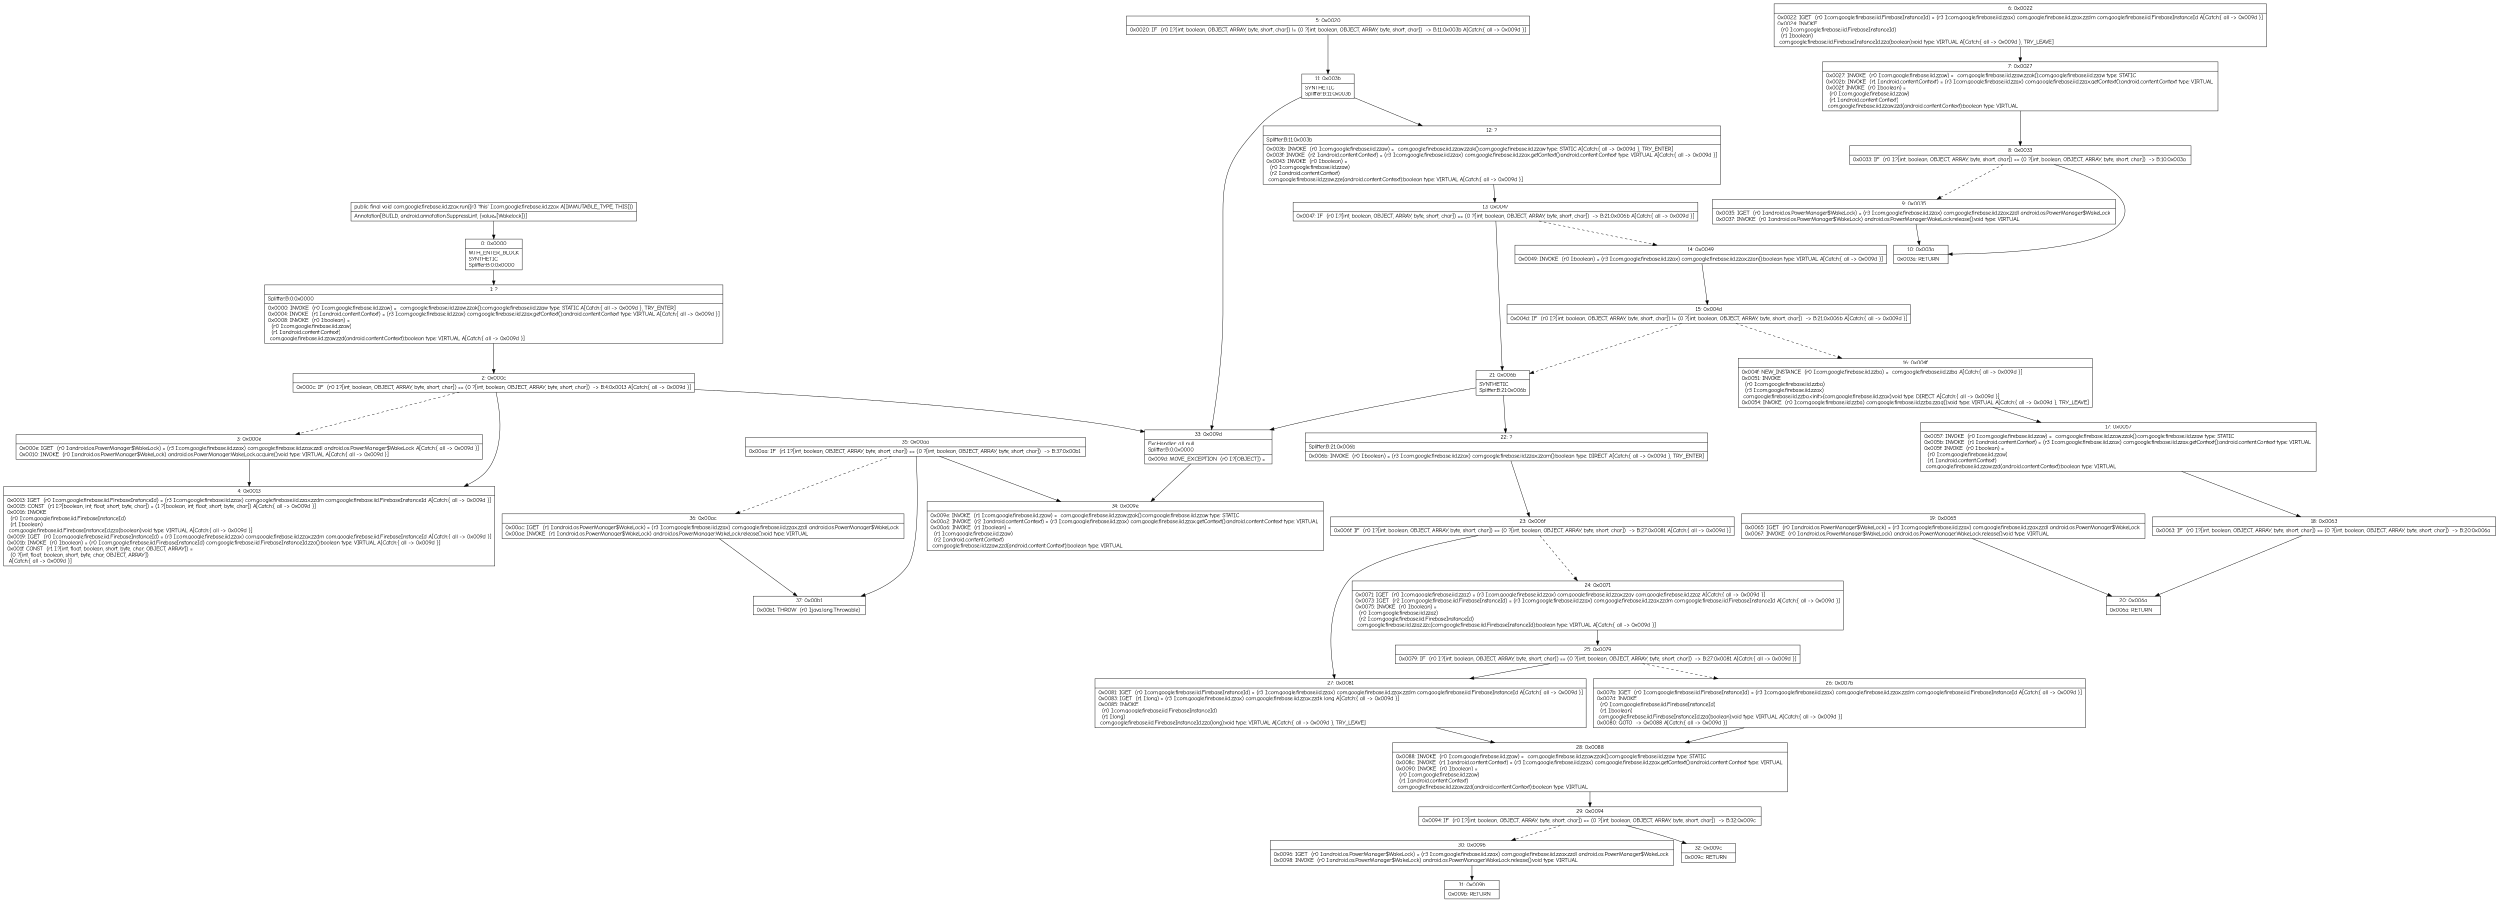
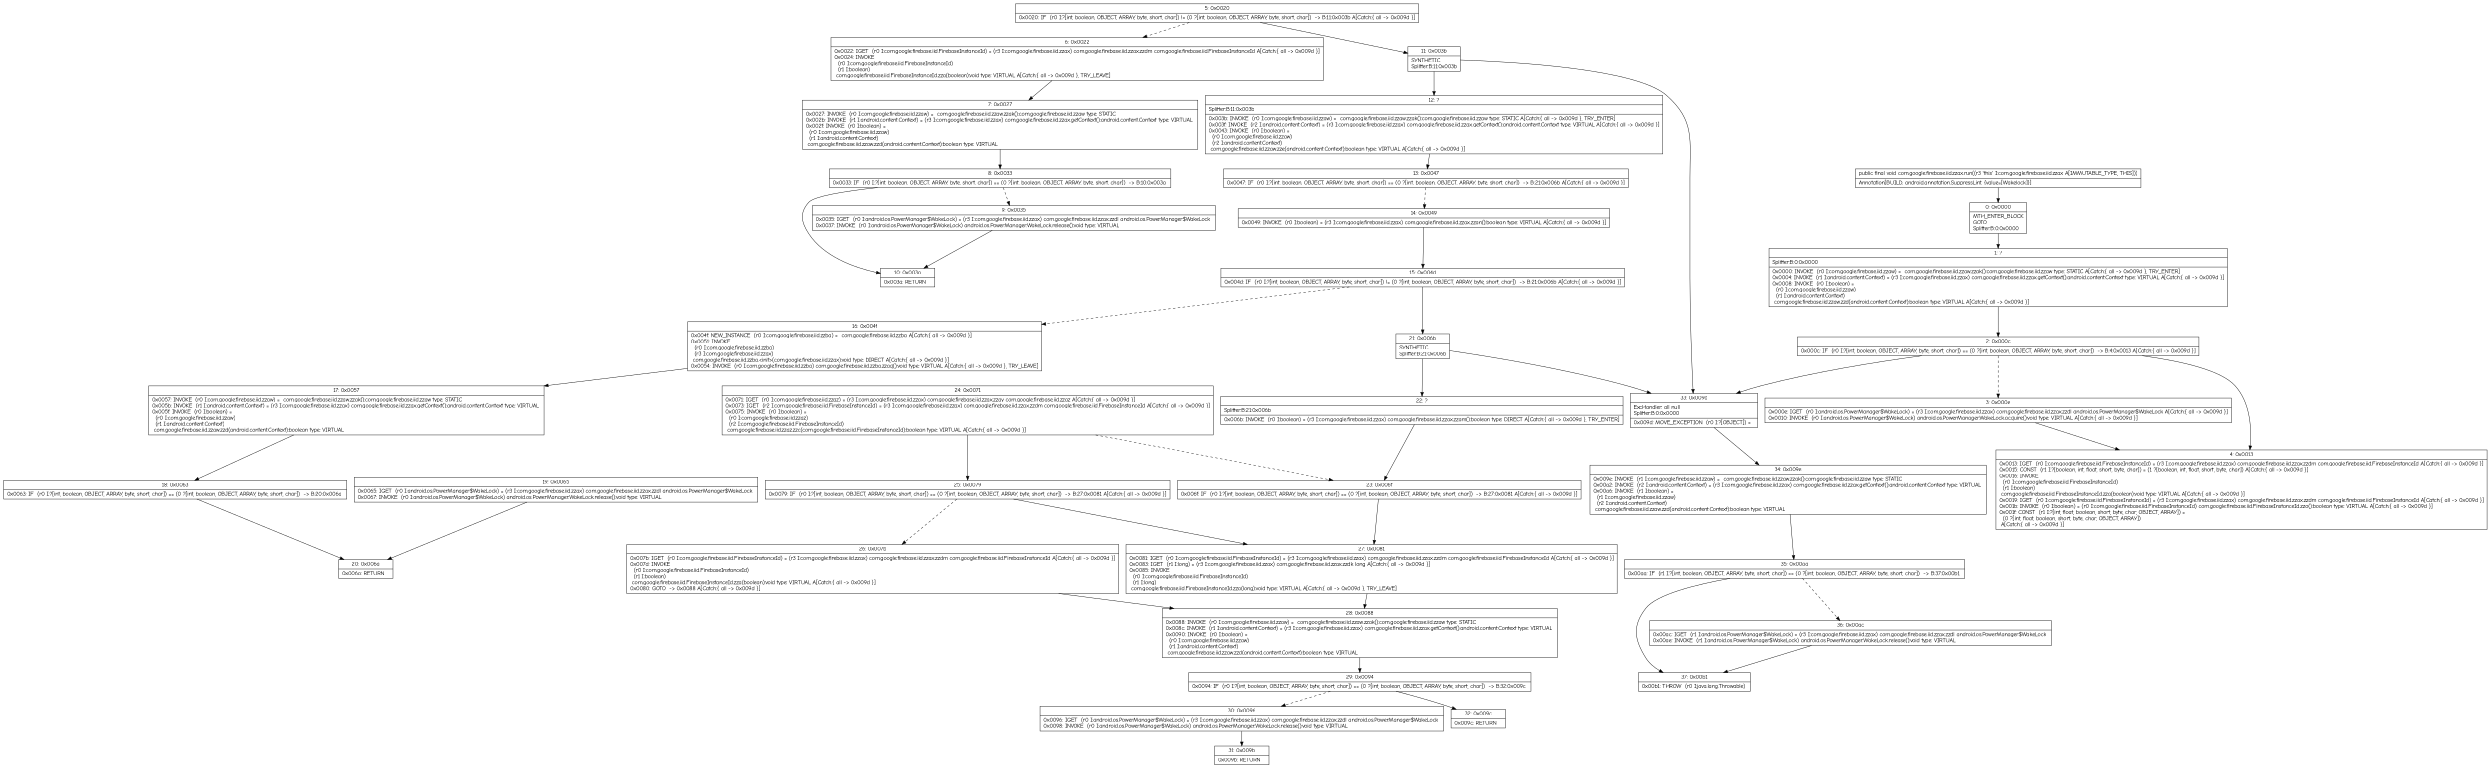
edge "5: 0x0020" -> "6: 0x0022": added
node "0: 0x0000": text "SYNTHETIC" -> "GOTO"
edge "13: 0x0047" -> "21: 0x006b": removed
edge "15: 0x004d" -> "21: 0x006b": style dashed -> solid
edge "35: 0x00aa" -> "34: 0x009e": reversed
edge "23: 0x006f" -> "24: 0x0071": reversed
